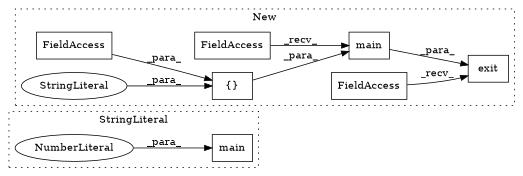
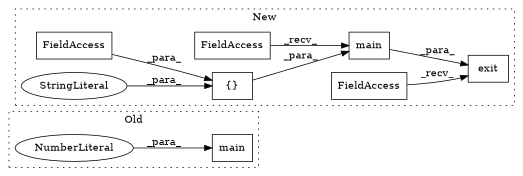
cluster "StringLiteral": label "StringLiteral" -> "Old"
